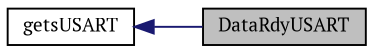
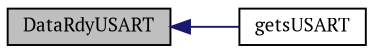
edge "DataRdyUSART" -> "getsUSART": reversed
